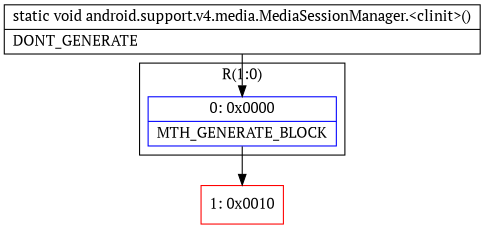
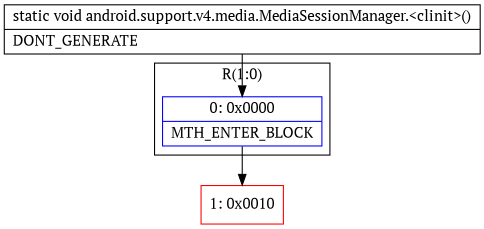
node "0: 0x0000": text "MTH_GENERATE_BLOCK" -> "MTH_ENTER_BLOCK"
